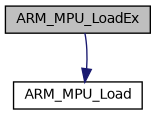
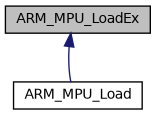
edge "ARM_MPU_LoadEx" -> "ARM_MPU_Load": reversed
